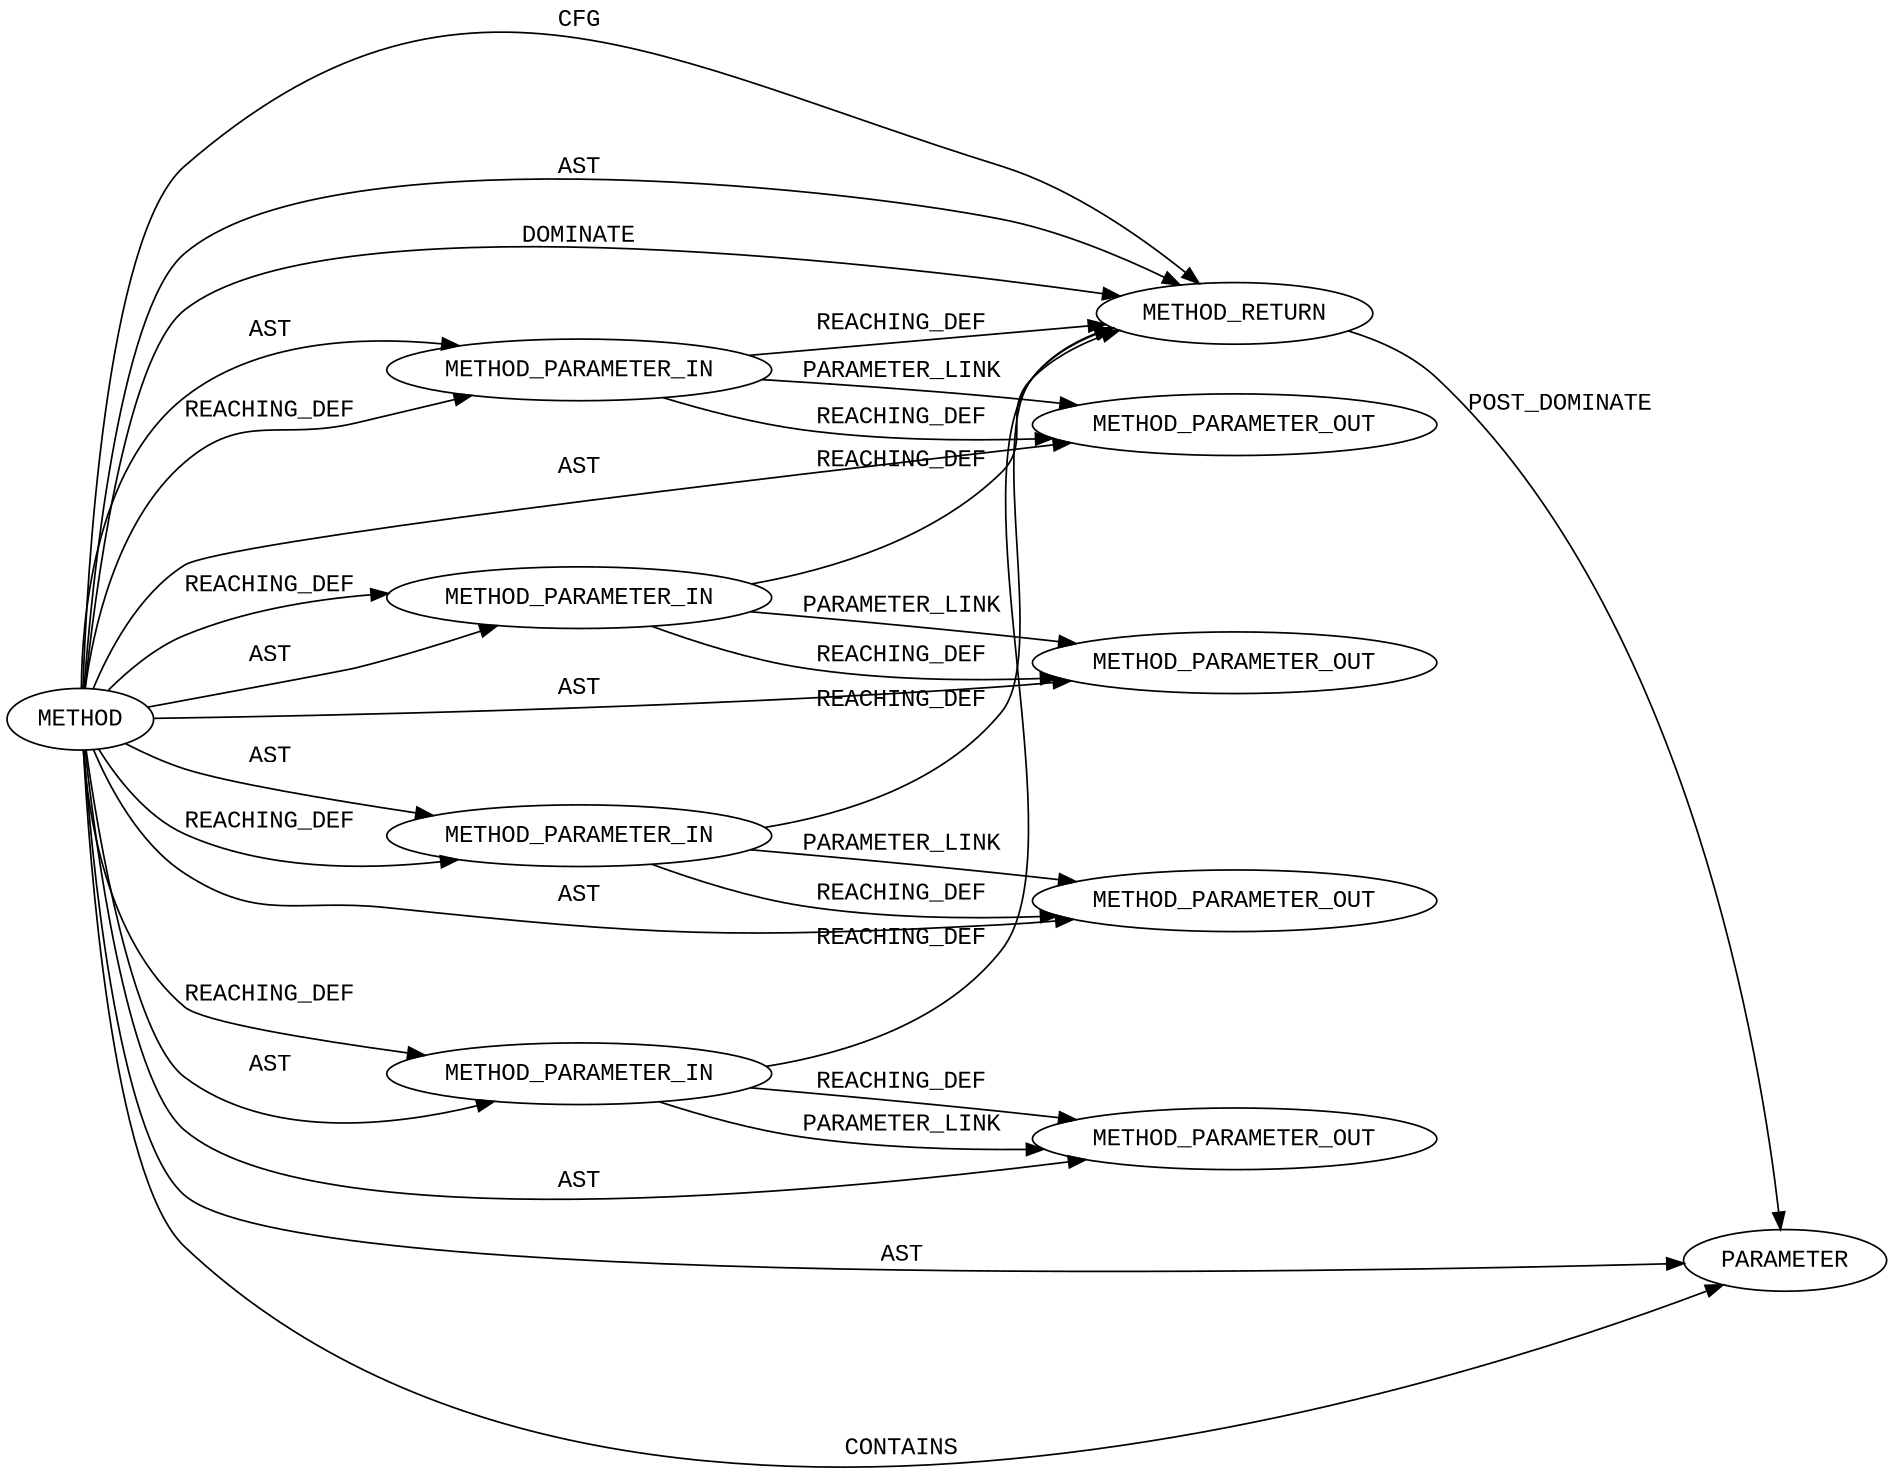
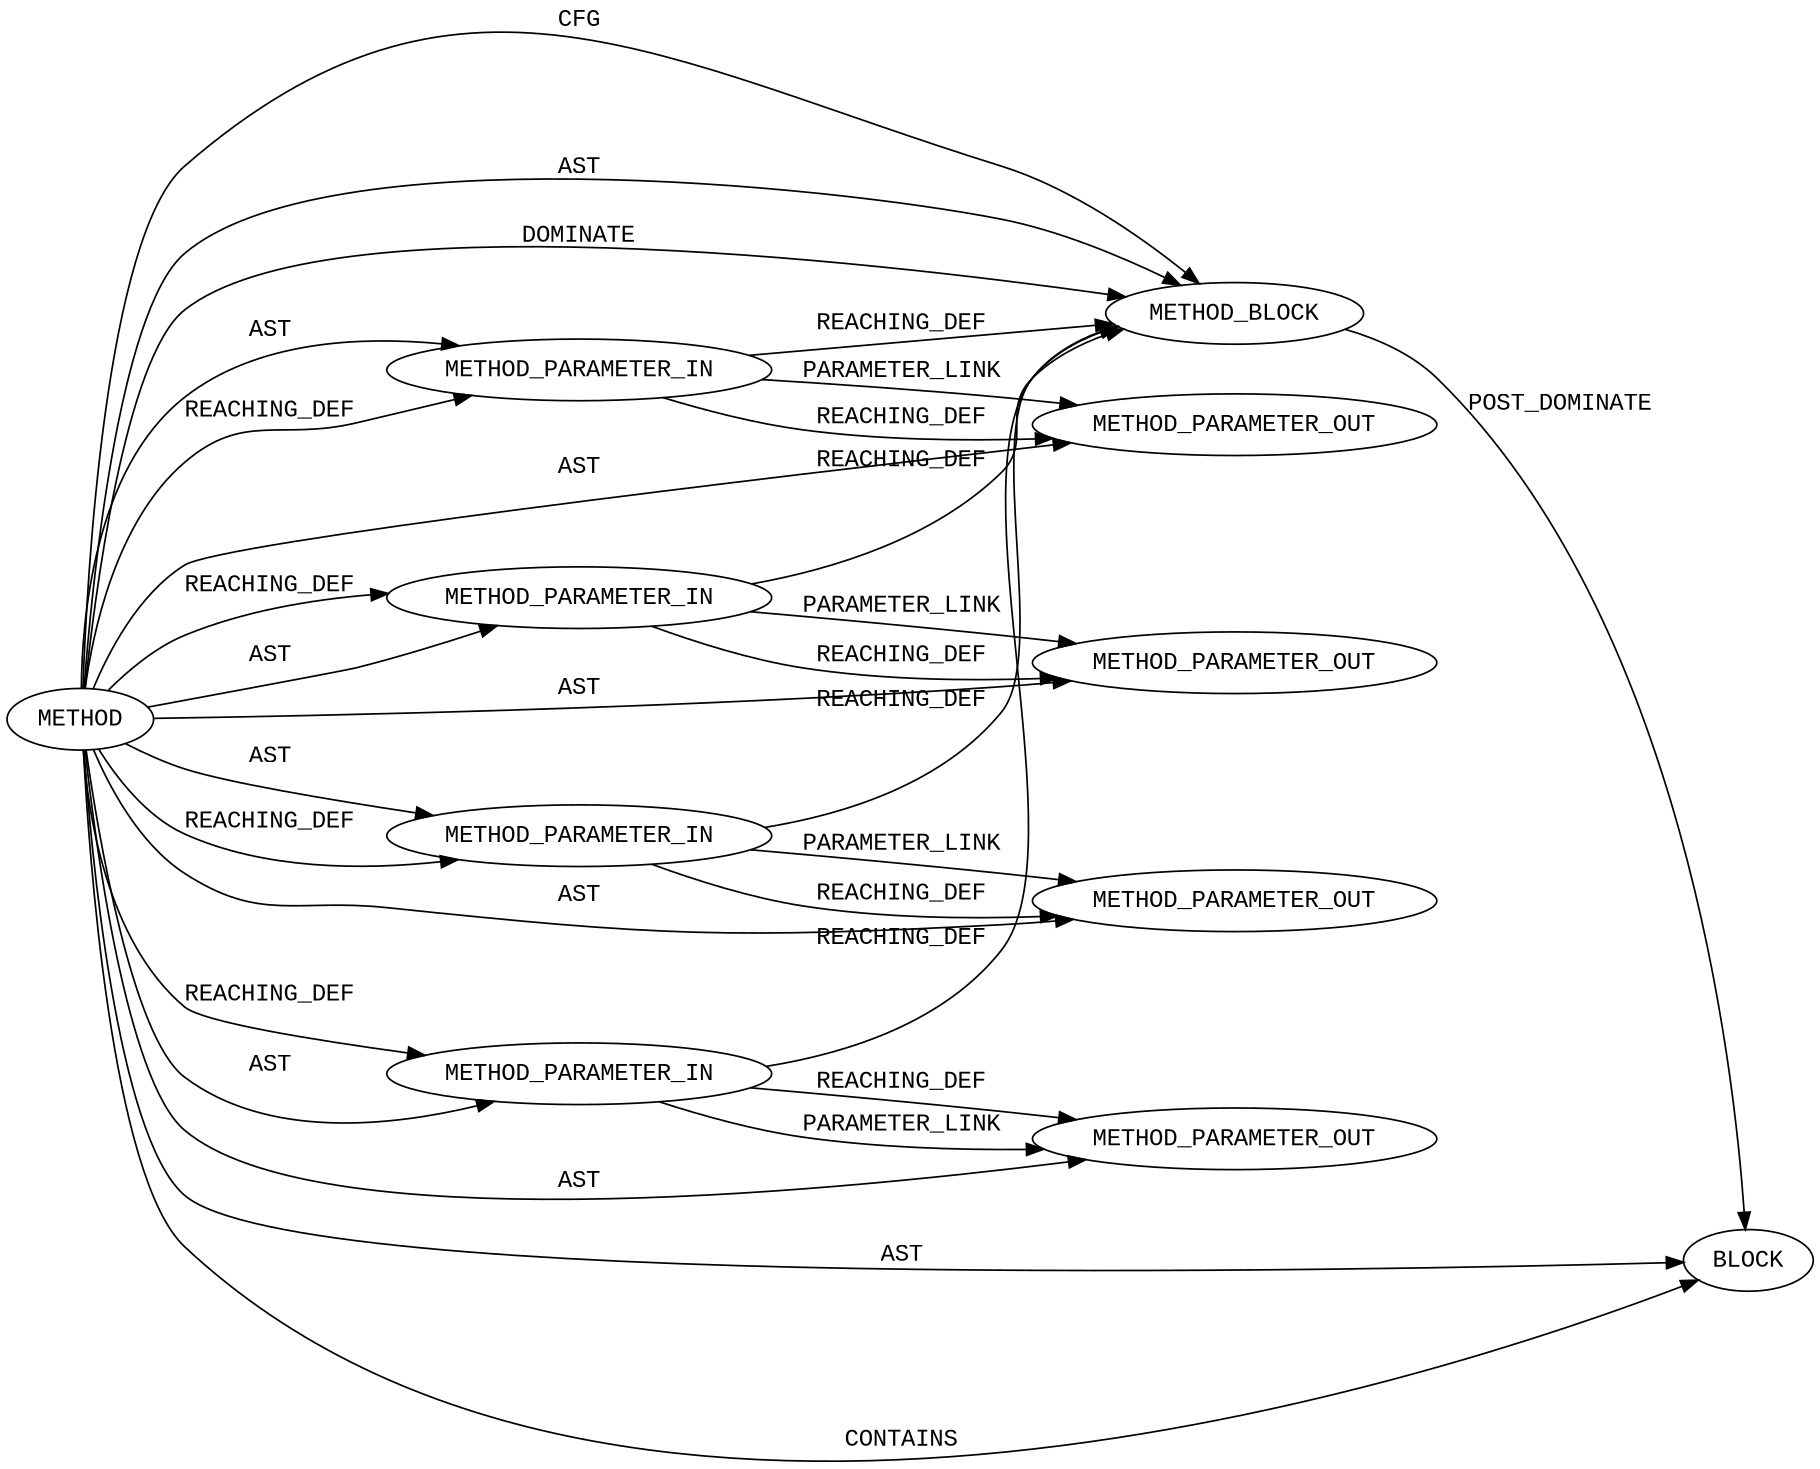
node "METHOD_RETURN": label "METHOD_RETURN" -> "METHOD_BLOCK"
node "PARAMETER": label "PARAMETER" -> "BLOCK"
